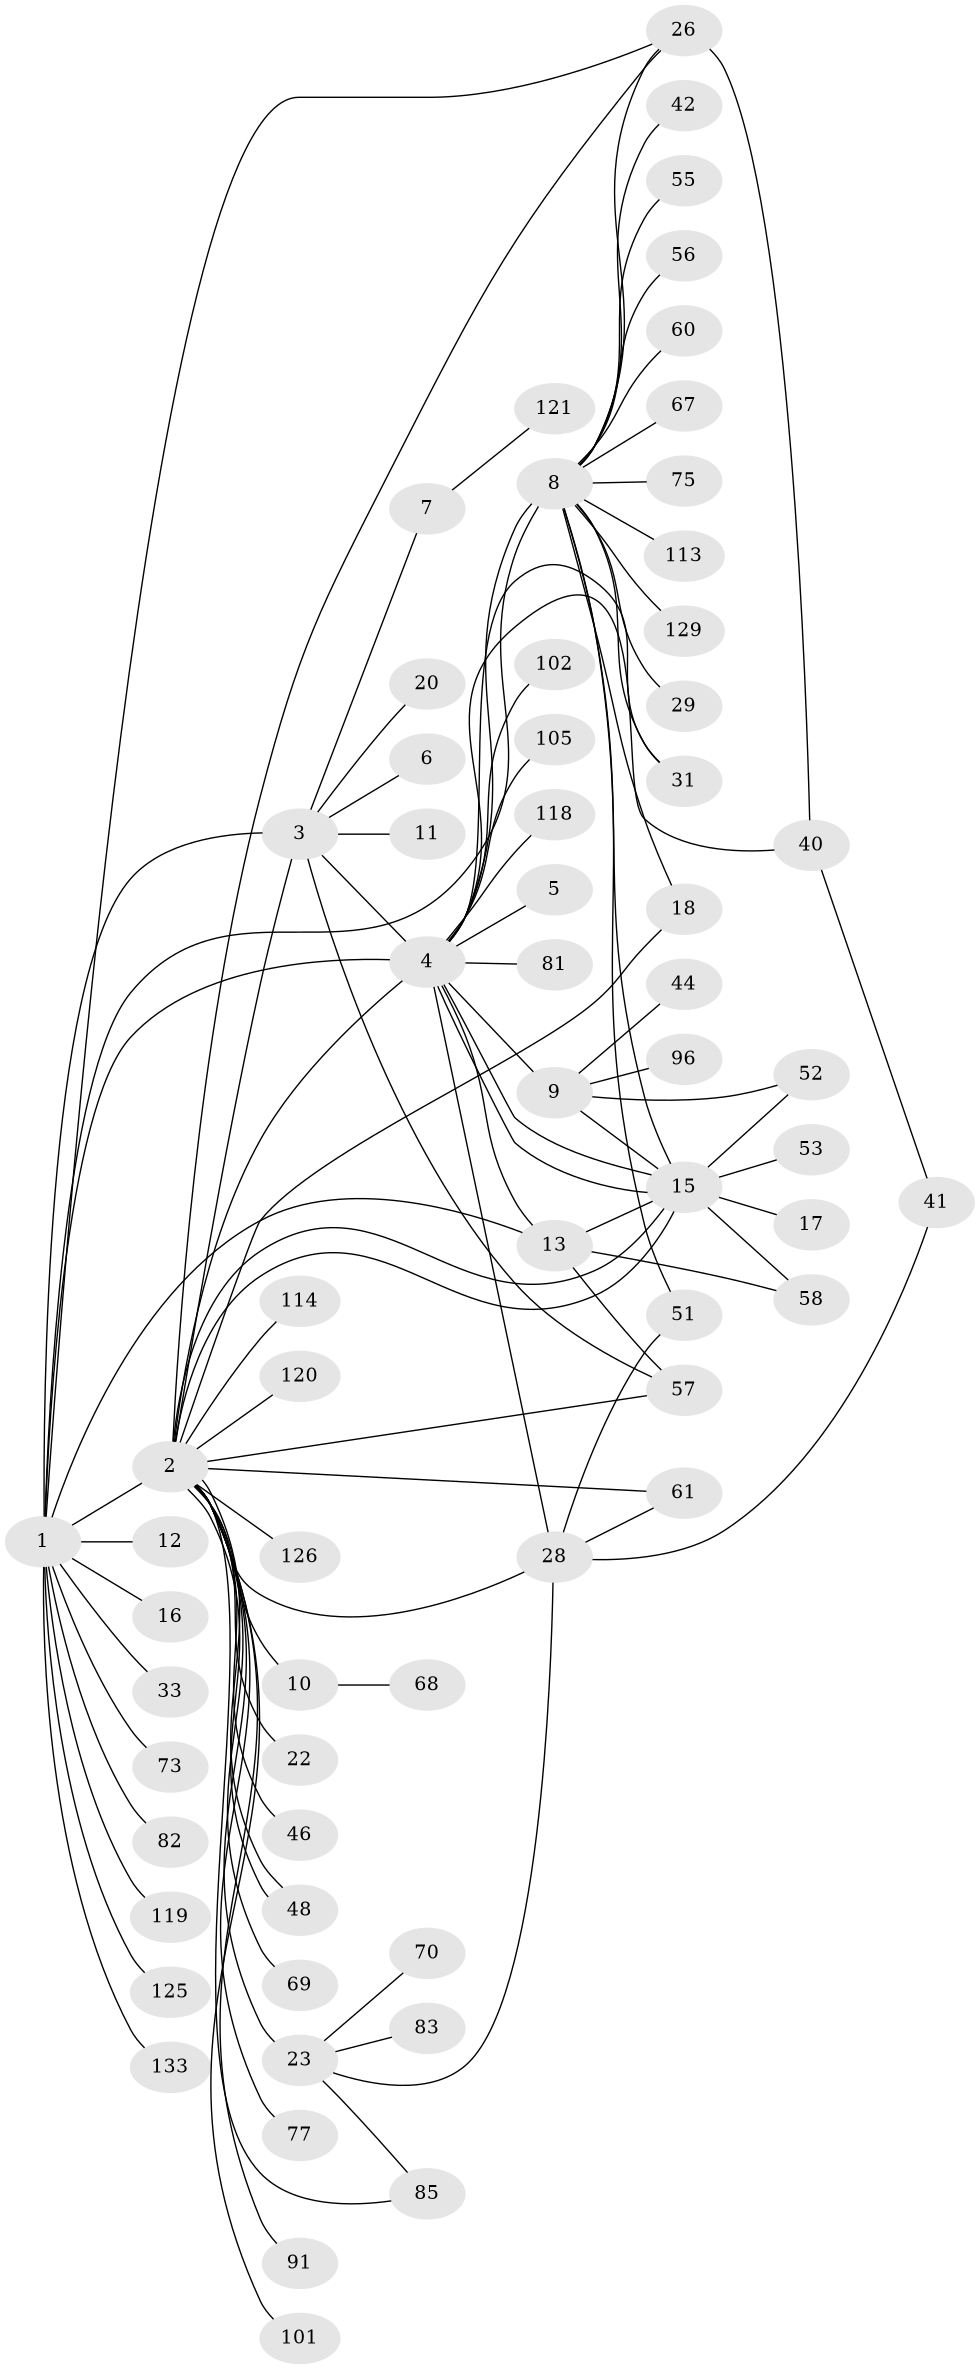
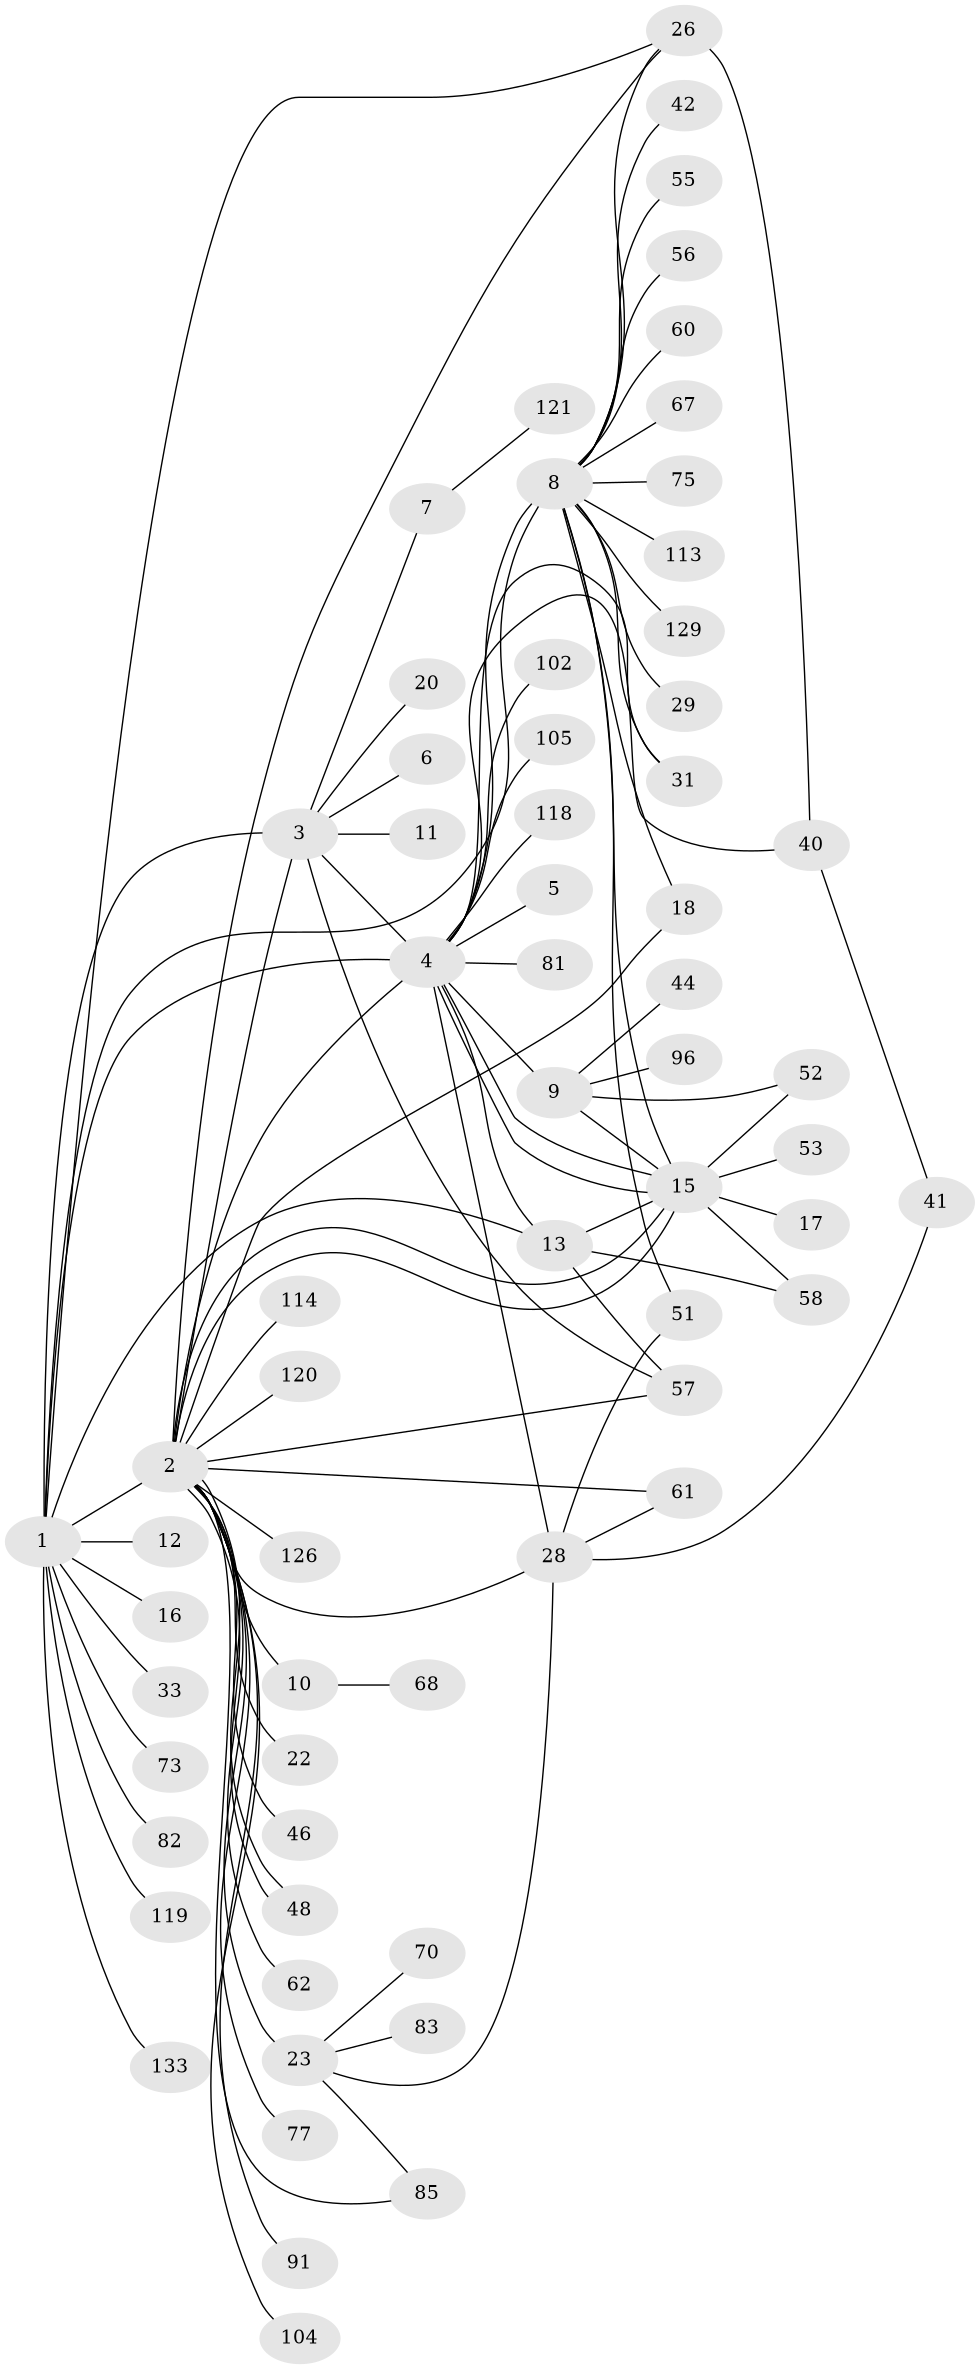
node "69": label "69" -> "62"
node "125": removed
node "101": label "101" -> "104"
